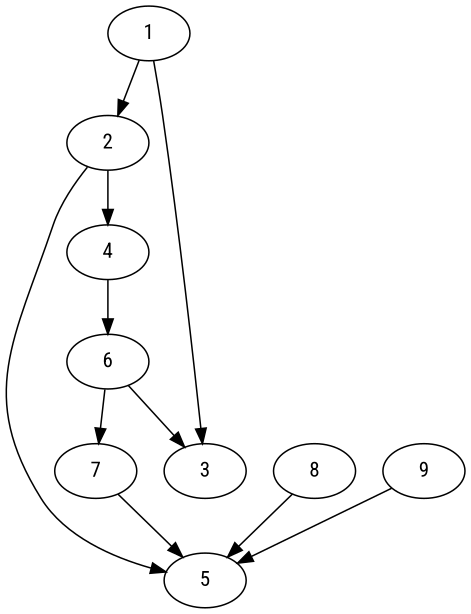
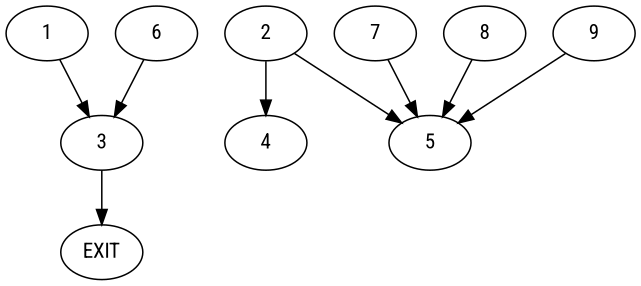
edge "1" -> "2": removed
node "EXIT": added
edge "4" -> "6": removed
edge "6" -> "7": removed
